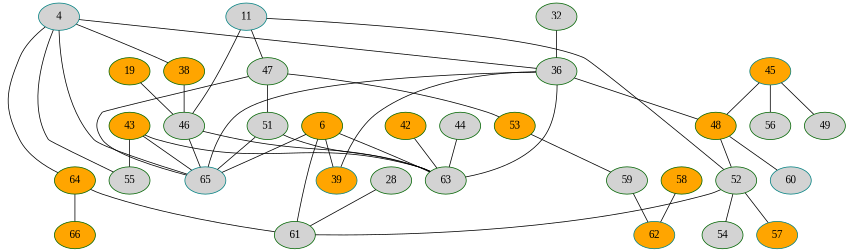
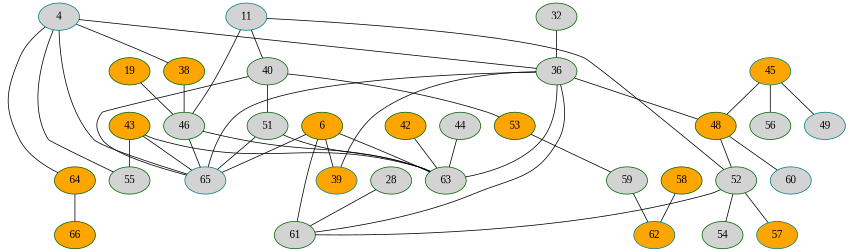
node "47": label "47" -> "40"
node "49": color darkgreen -> teal
edge "64" -- "61": now "36" -- "61"
